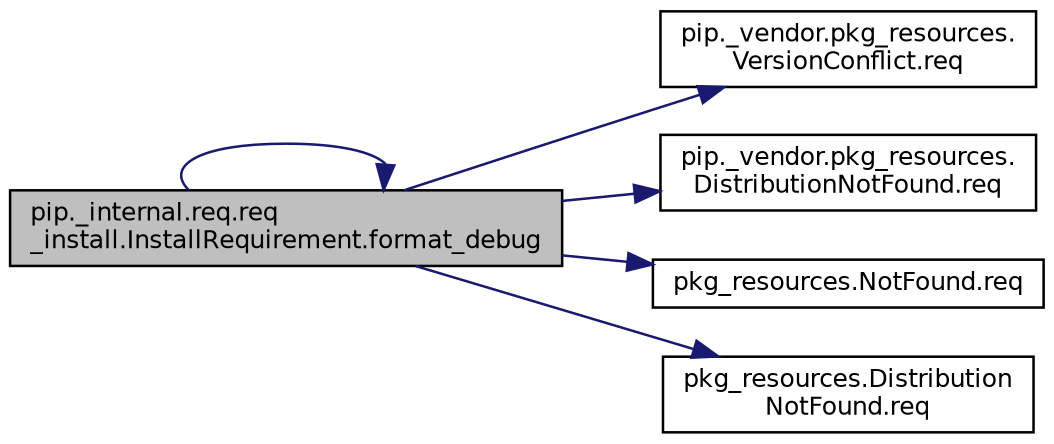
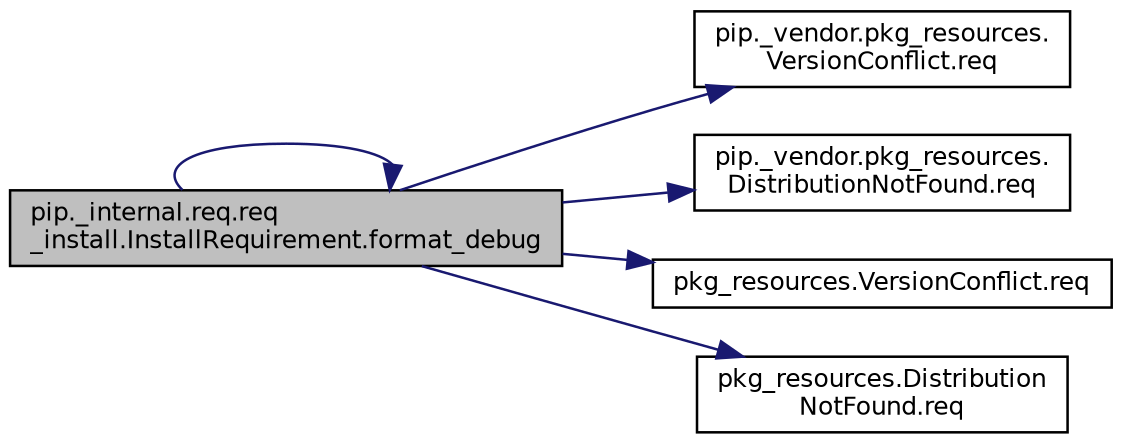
node "pkg_resources.NotFound.req": label "pkg_resources.NotFound.req" -> "pkg_resources.VersionConflict.req"
